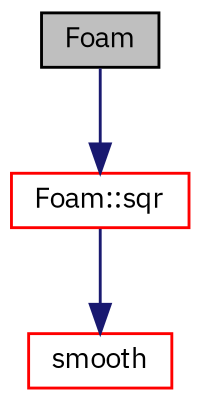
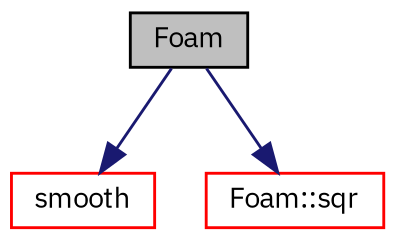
edge "Foam::sqr" -> "smooth": now "Foam" -> "smooth"
